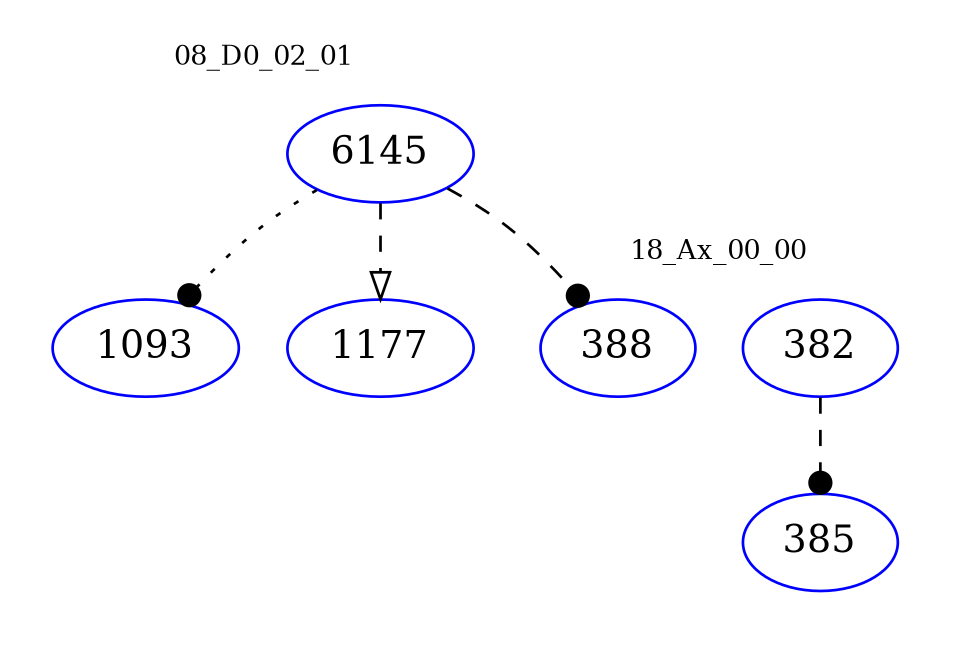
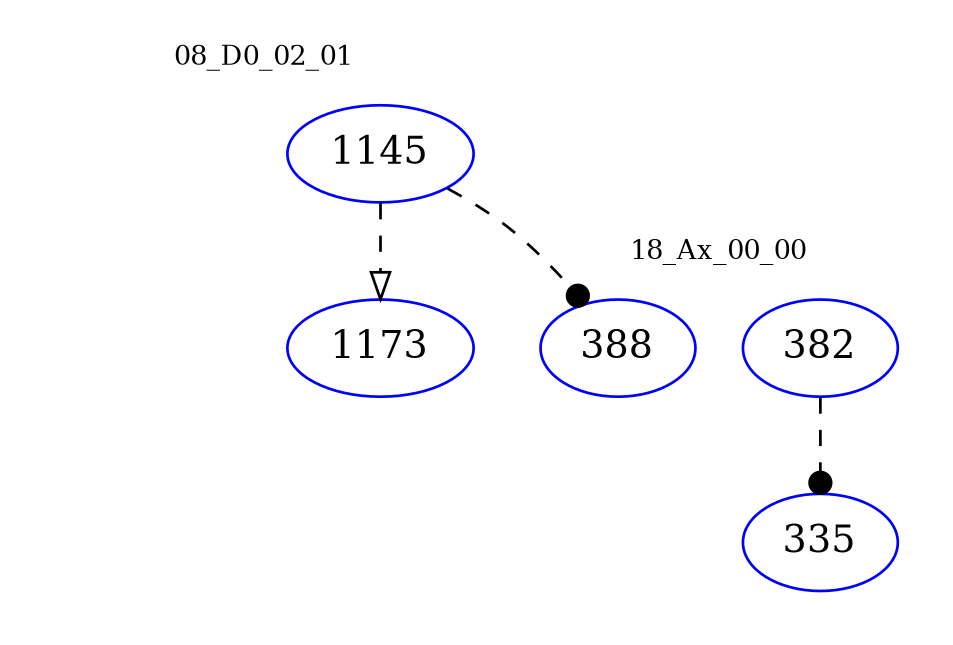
node "6145": label "6145" -> "1145"
node "1093": removed
node "1177": label "1177" -> "1173"
node "385": label "385" -> "335"
